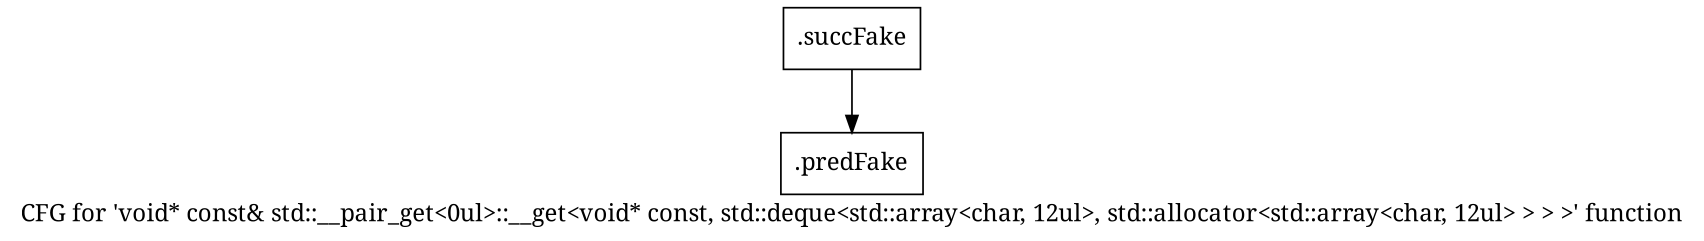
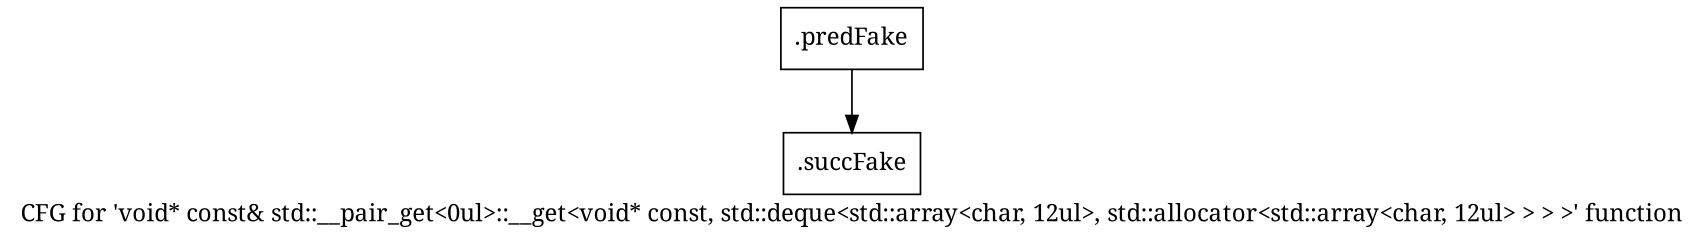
edge ".succFake" -> ".predFake": reversed
